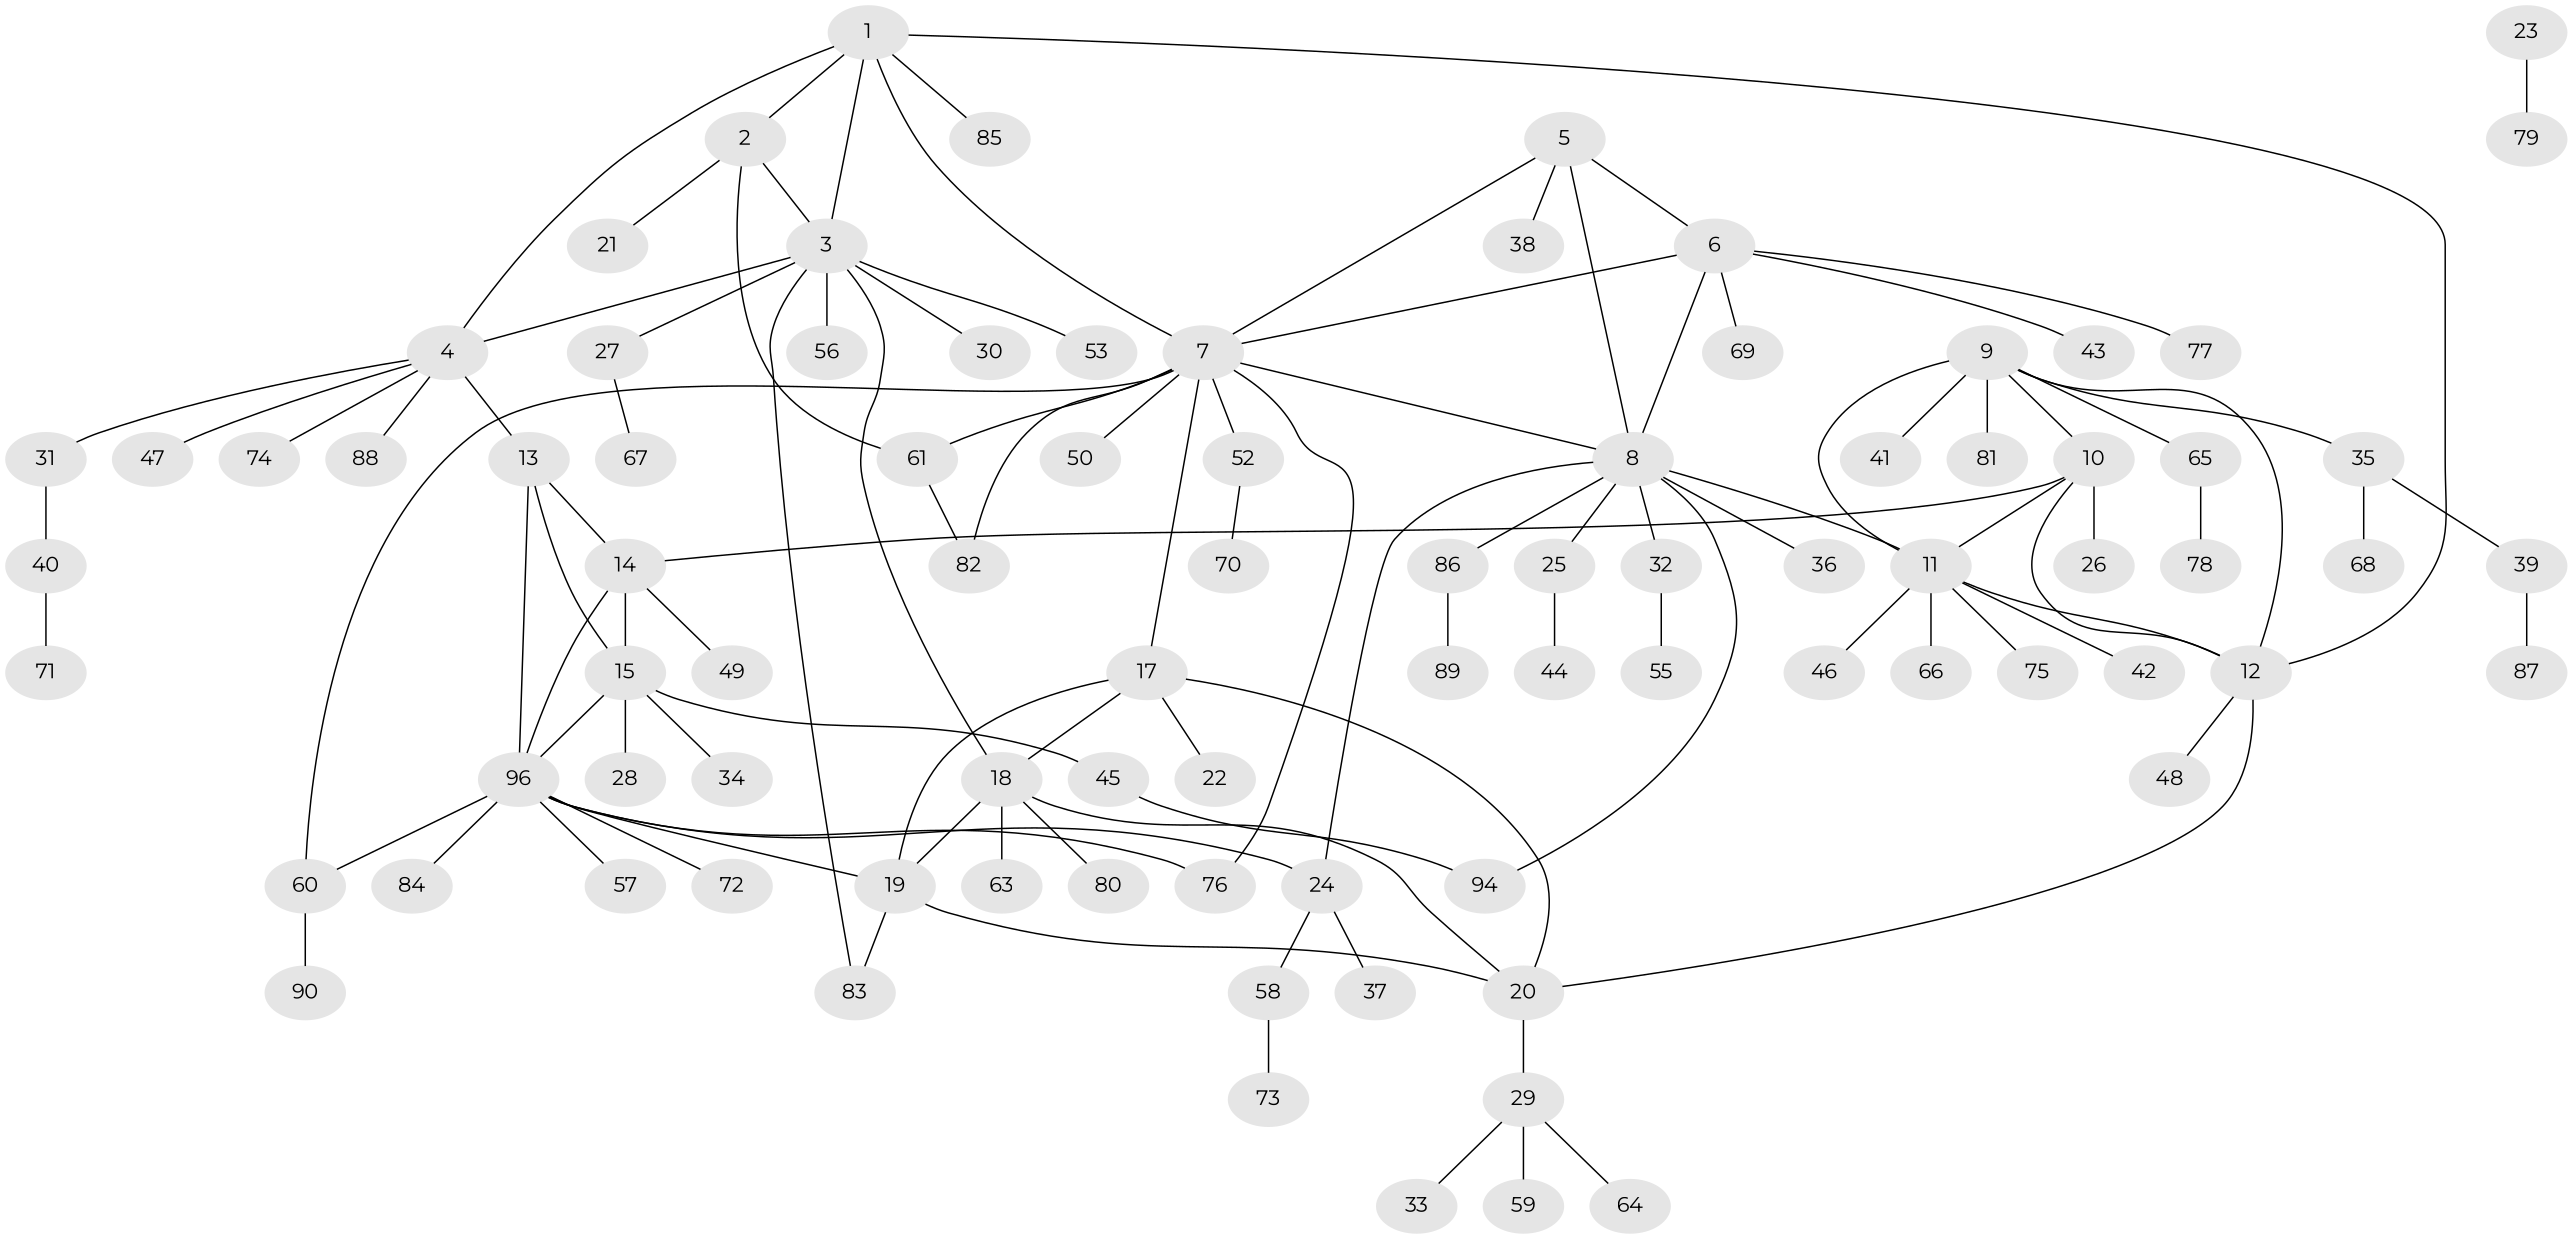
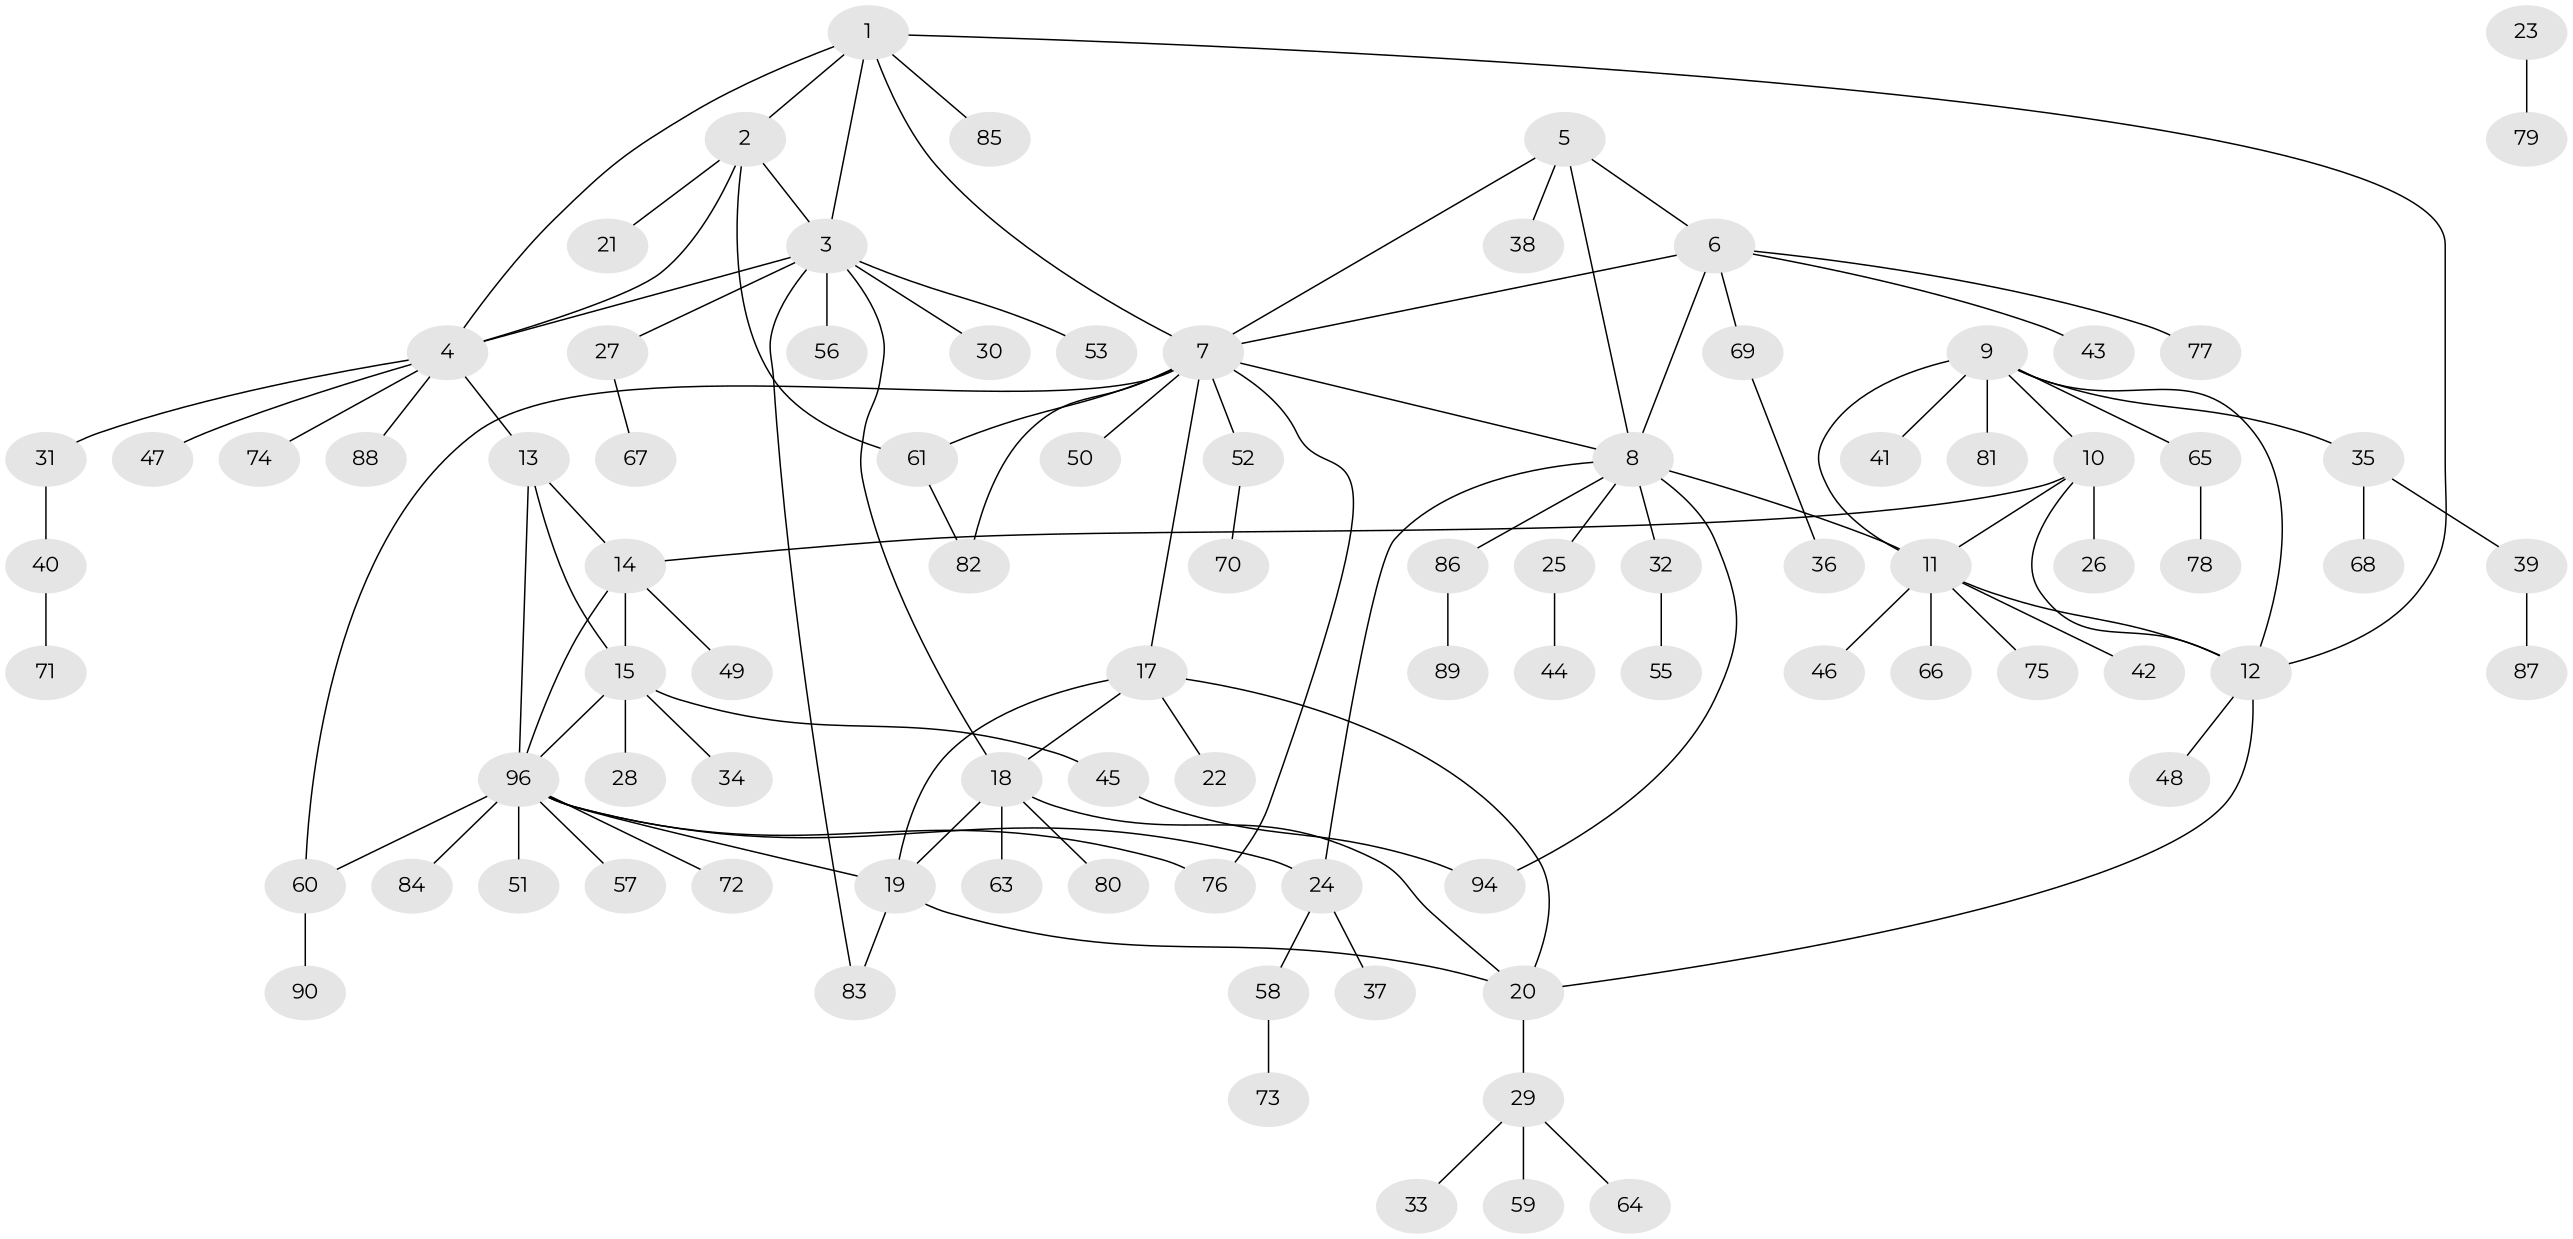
edge "2" -- "4": added
edge "8" -- "36": now "69" -- "36"
node "51": added
